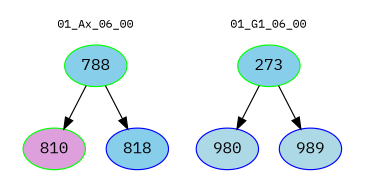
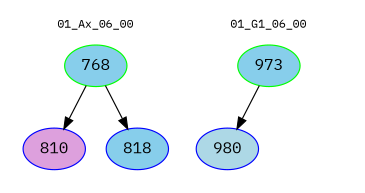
node "788": label "788" -> "768"
node "273": label "273" -> "973"
node "810": color green -> blue
node "989": removed
